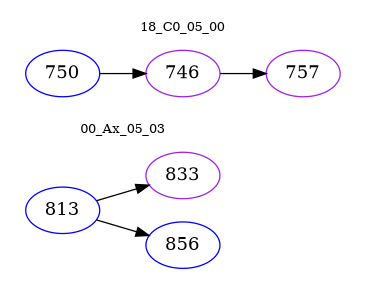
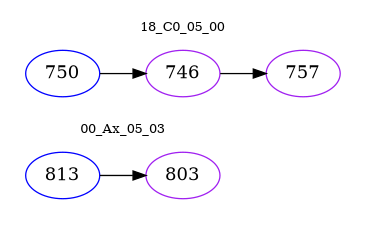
node "833": label "833" -> "803"
node "856": removed
